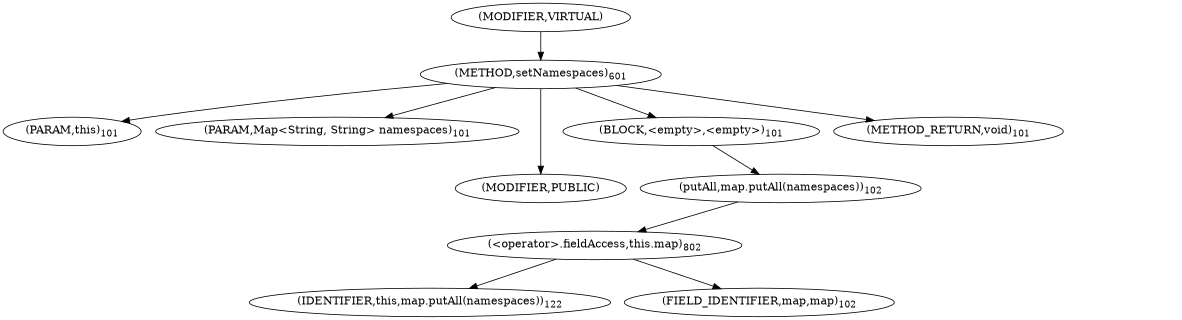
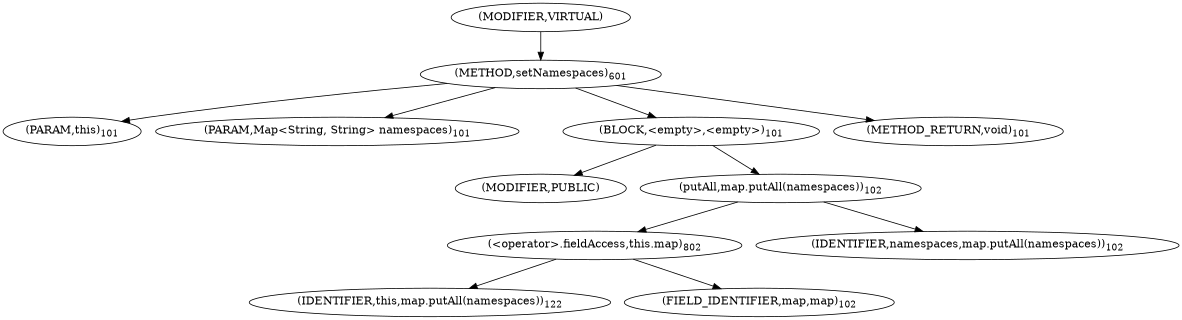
edge "(METHOD,setNamespaces)" -> "(MODIFIER,PUBLIC)": now "(BLOCK,<empty>,<empty>)" -> "(MODIFIER,PUBLIC)"
node "(IDENTIFIER,namespaces,map.putAll(namespaces))": added
